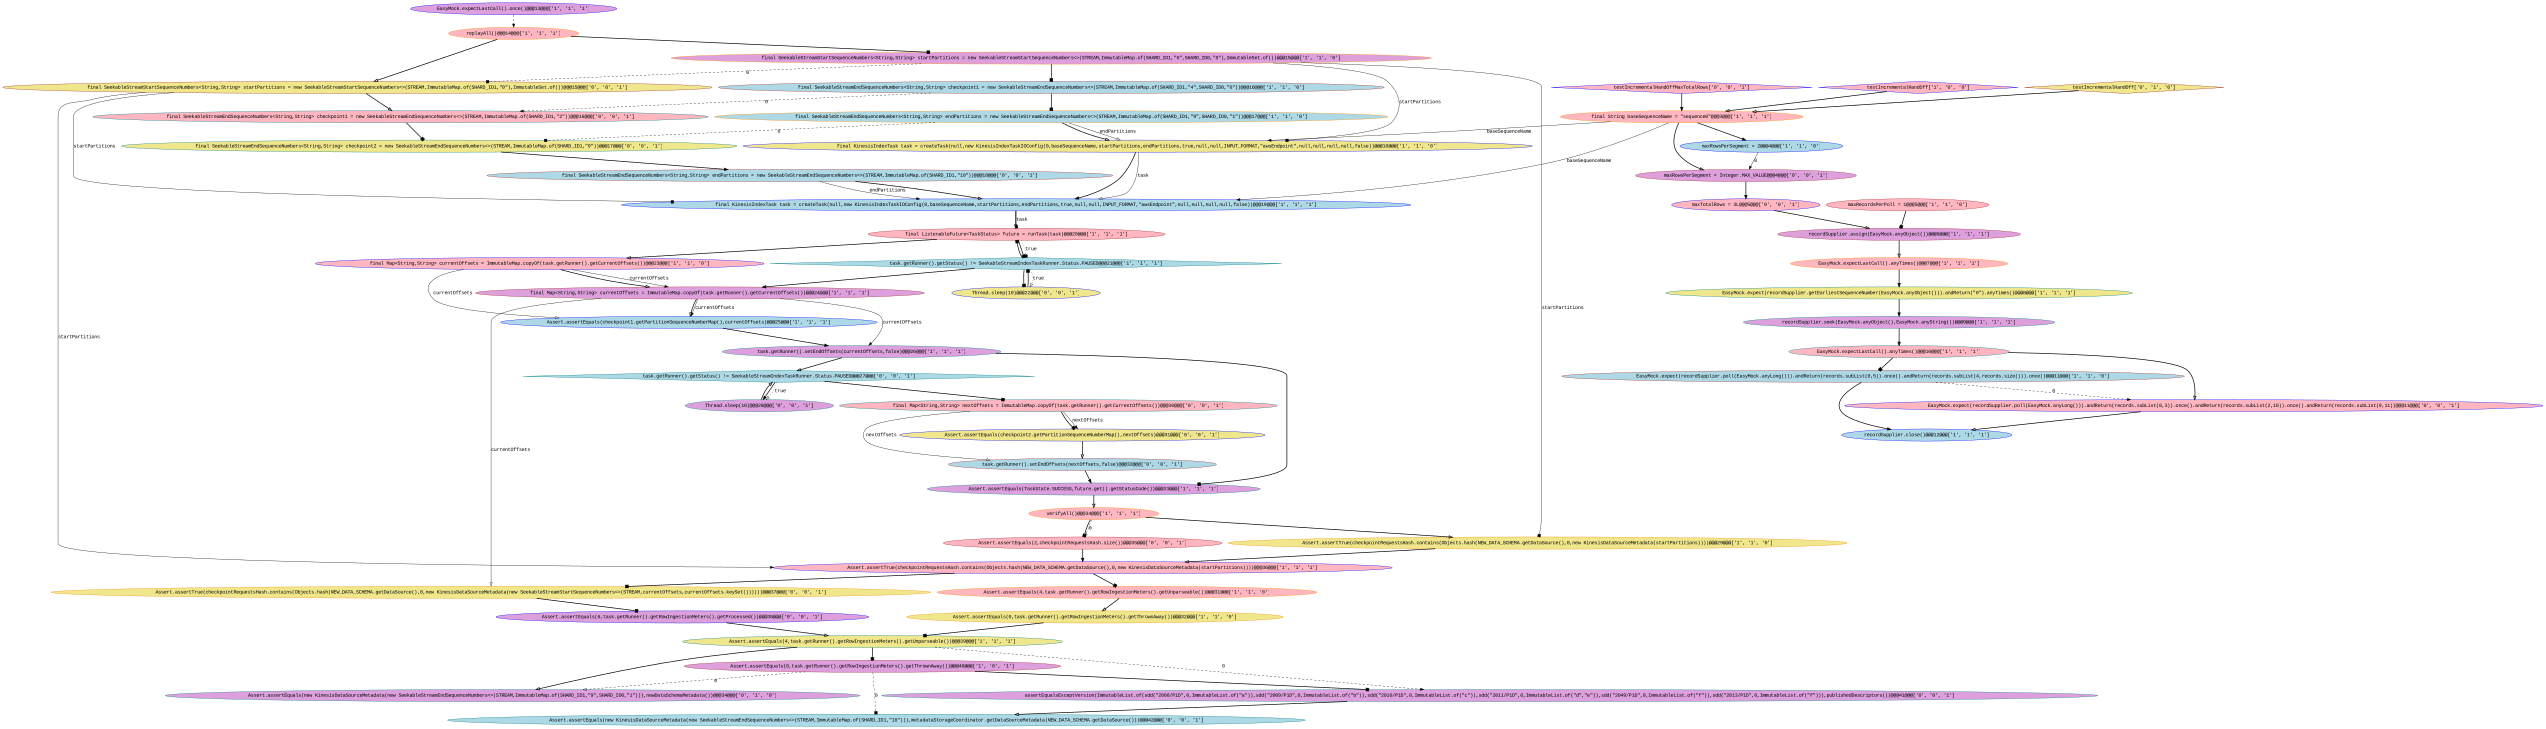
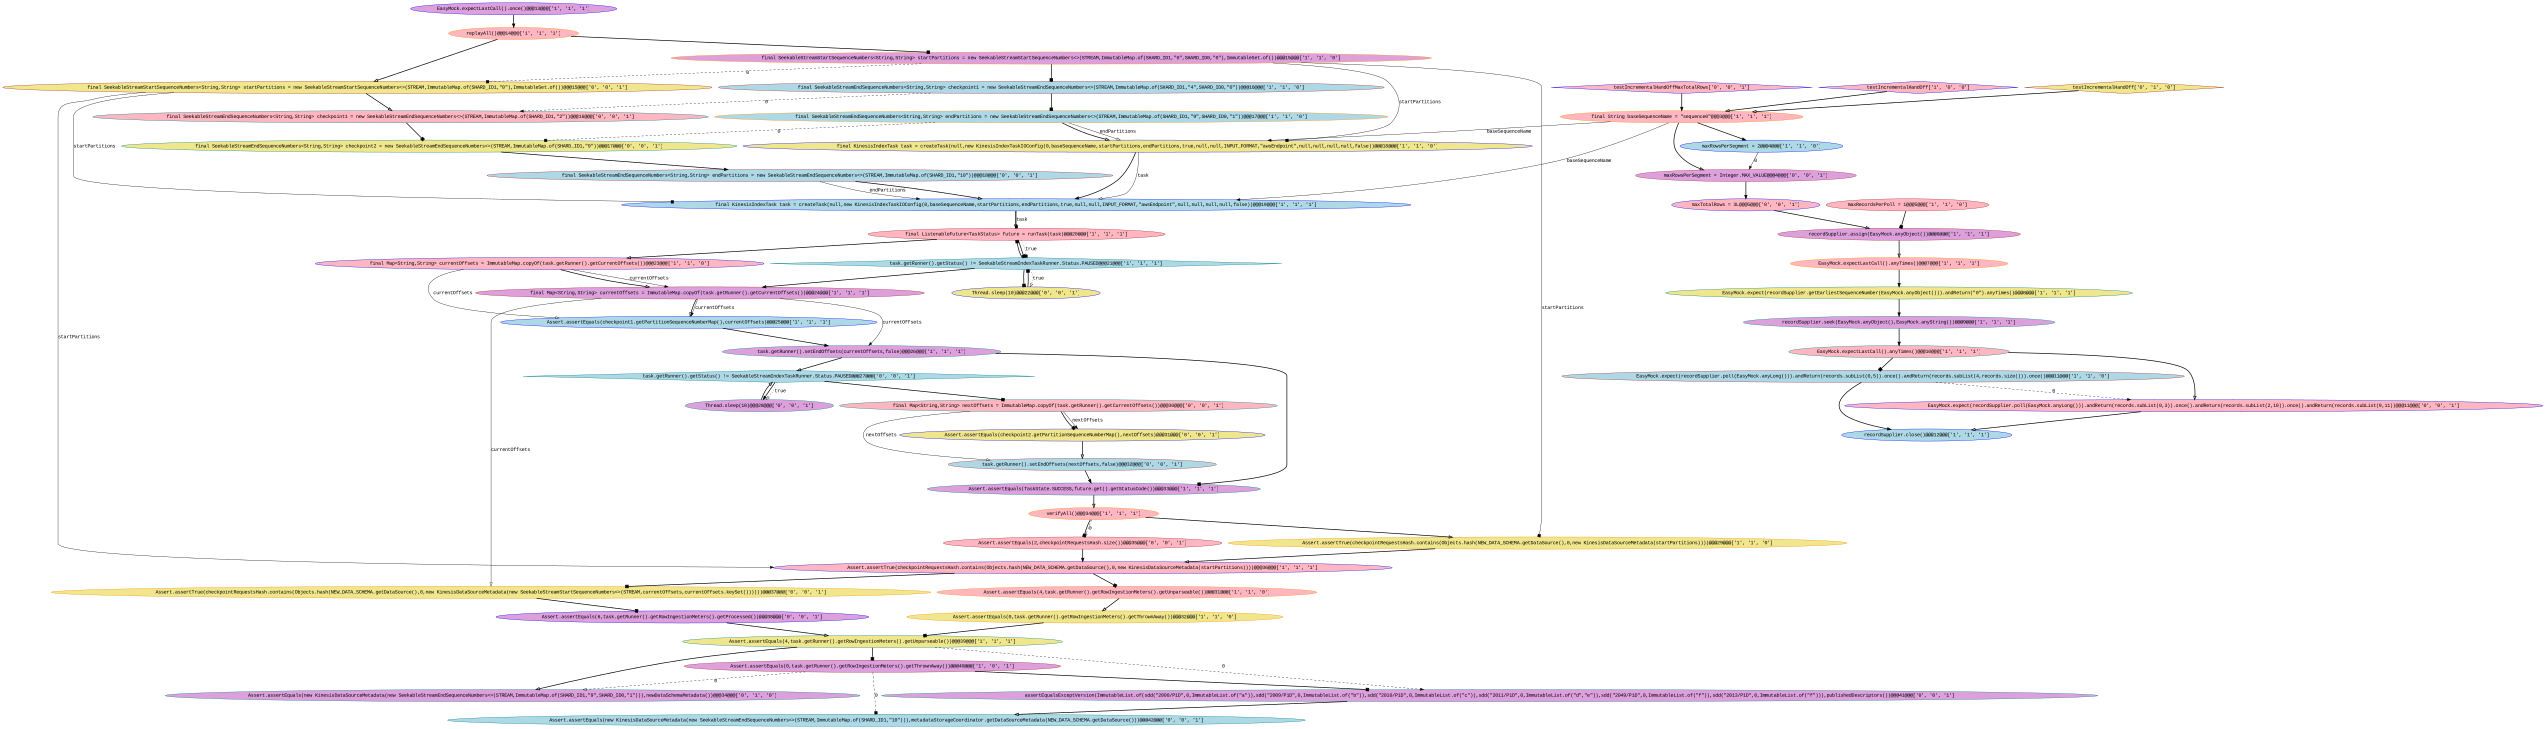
edge "EasyMock.expectLastCall().once()@@@13@@@['1', '1', '1']" -> "replayAll()@@@14@@@['1', '1', '1']": style dashed -> bold
